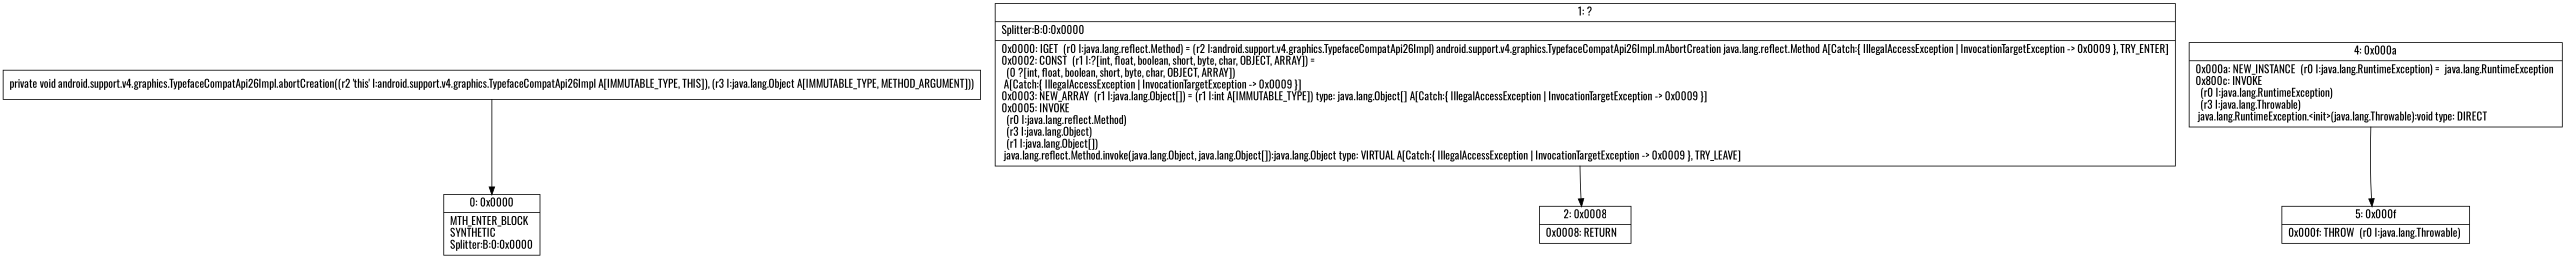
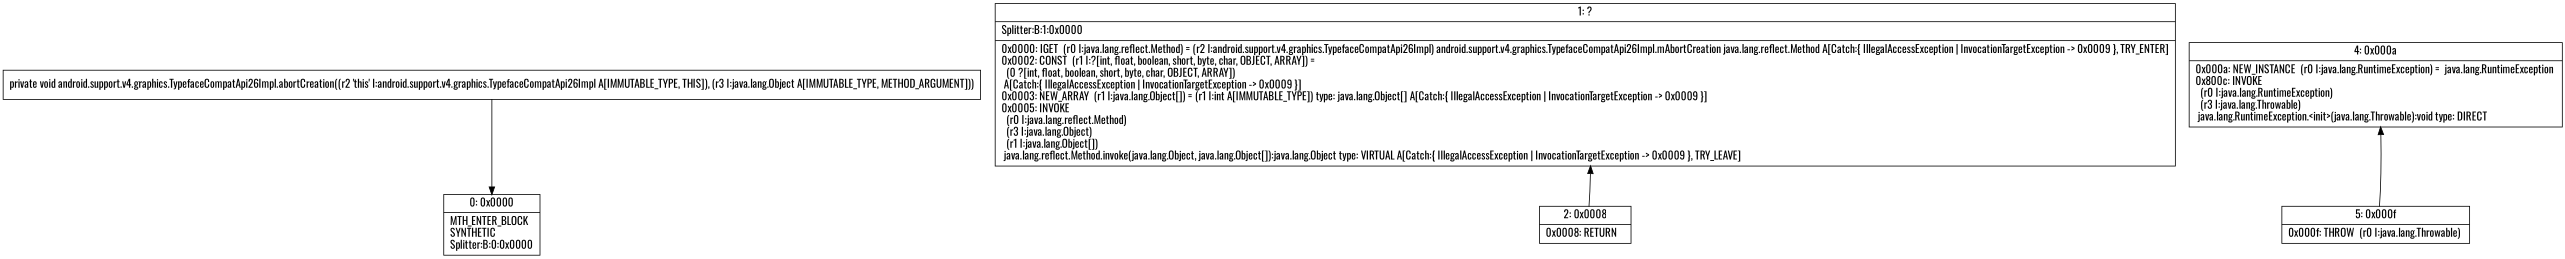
node "1: ?": text "Splitter:B:0:0x0000" -> "Splitter:B:1:0x0000"
edge "4: 0x000a" -> "5: 0x000f": reversed
edge "1: ?" -> "2: 0x0008": reversed
